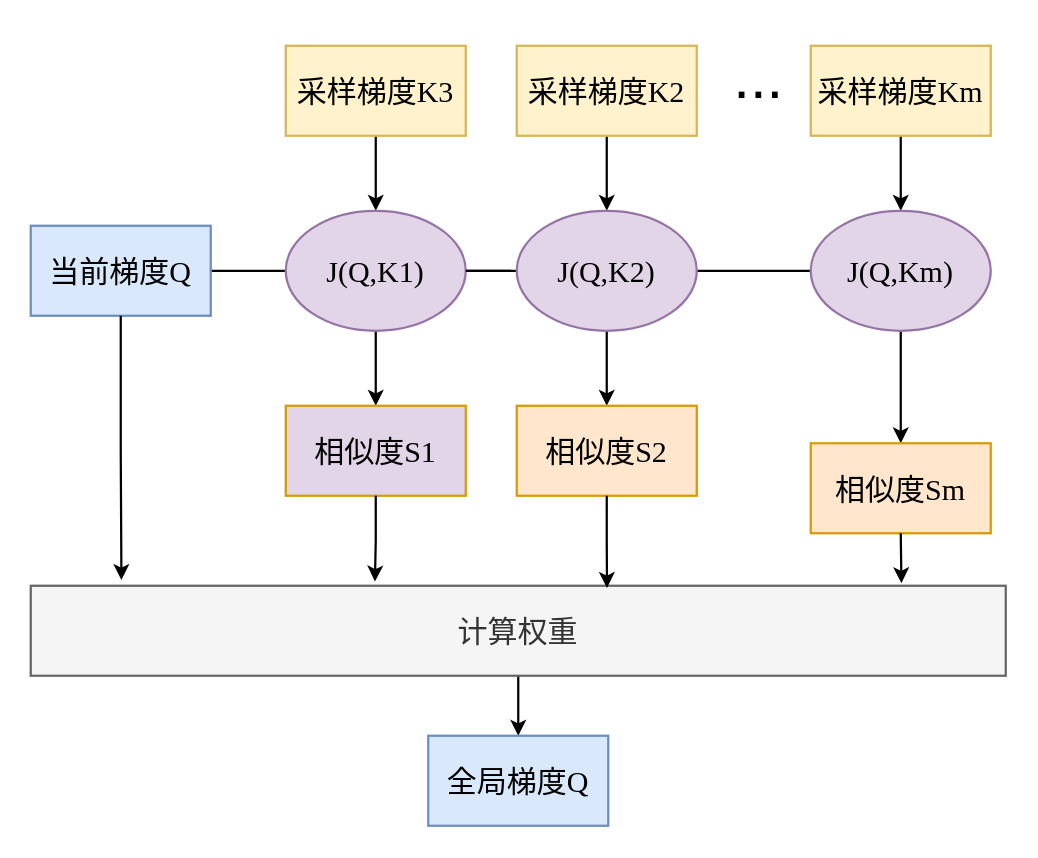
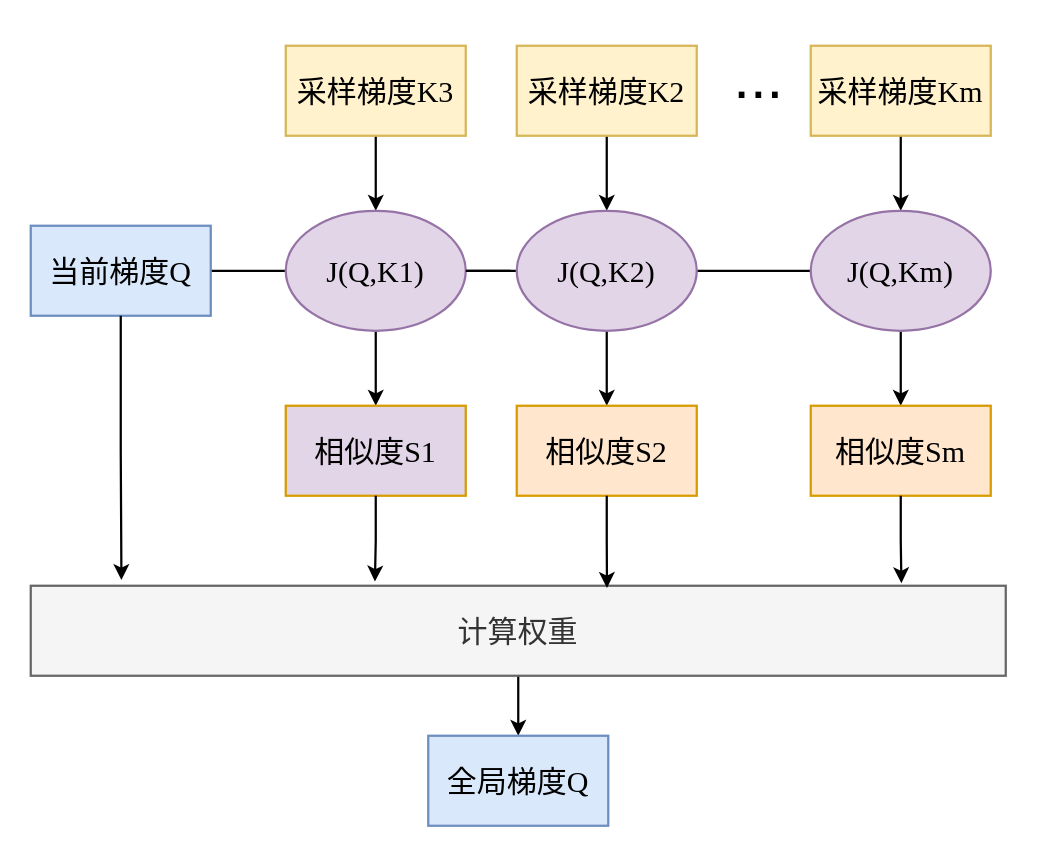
node "相似度Sm": moved (901, 488) -> (901, 451)
